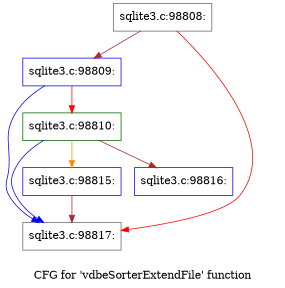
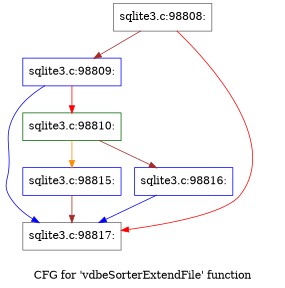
edge "sqlite3.c:98810:" -> "sqlite3.c:98817:": now "sqlite3.c:98816:" -> "sqlite3.c:98817:"
